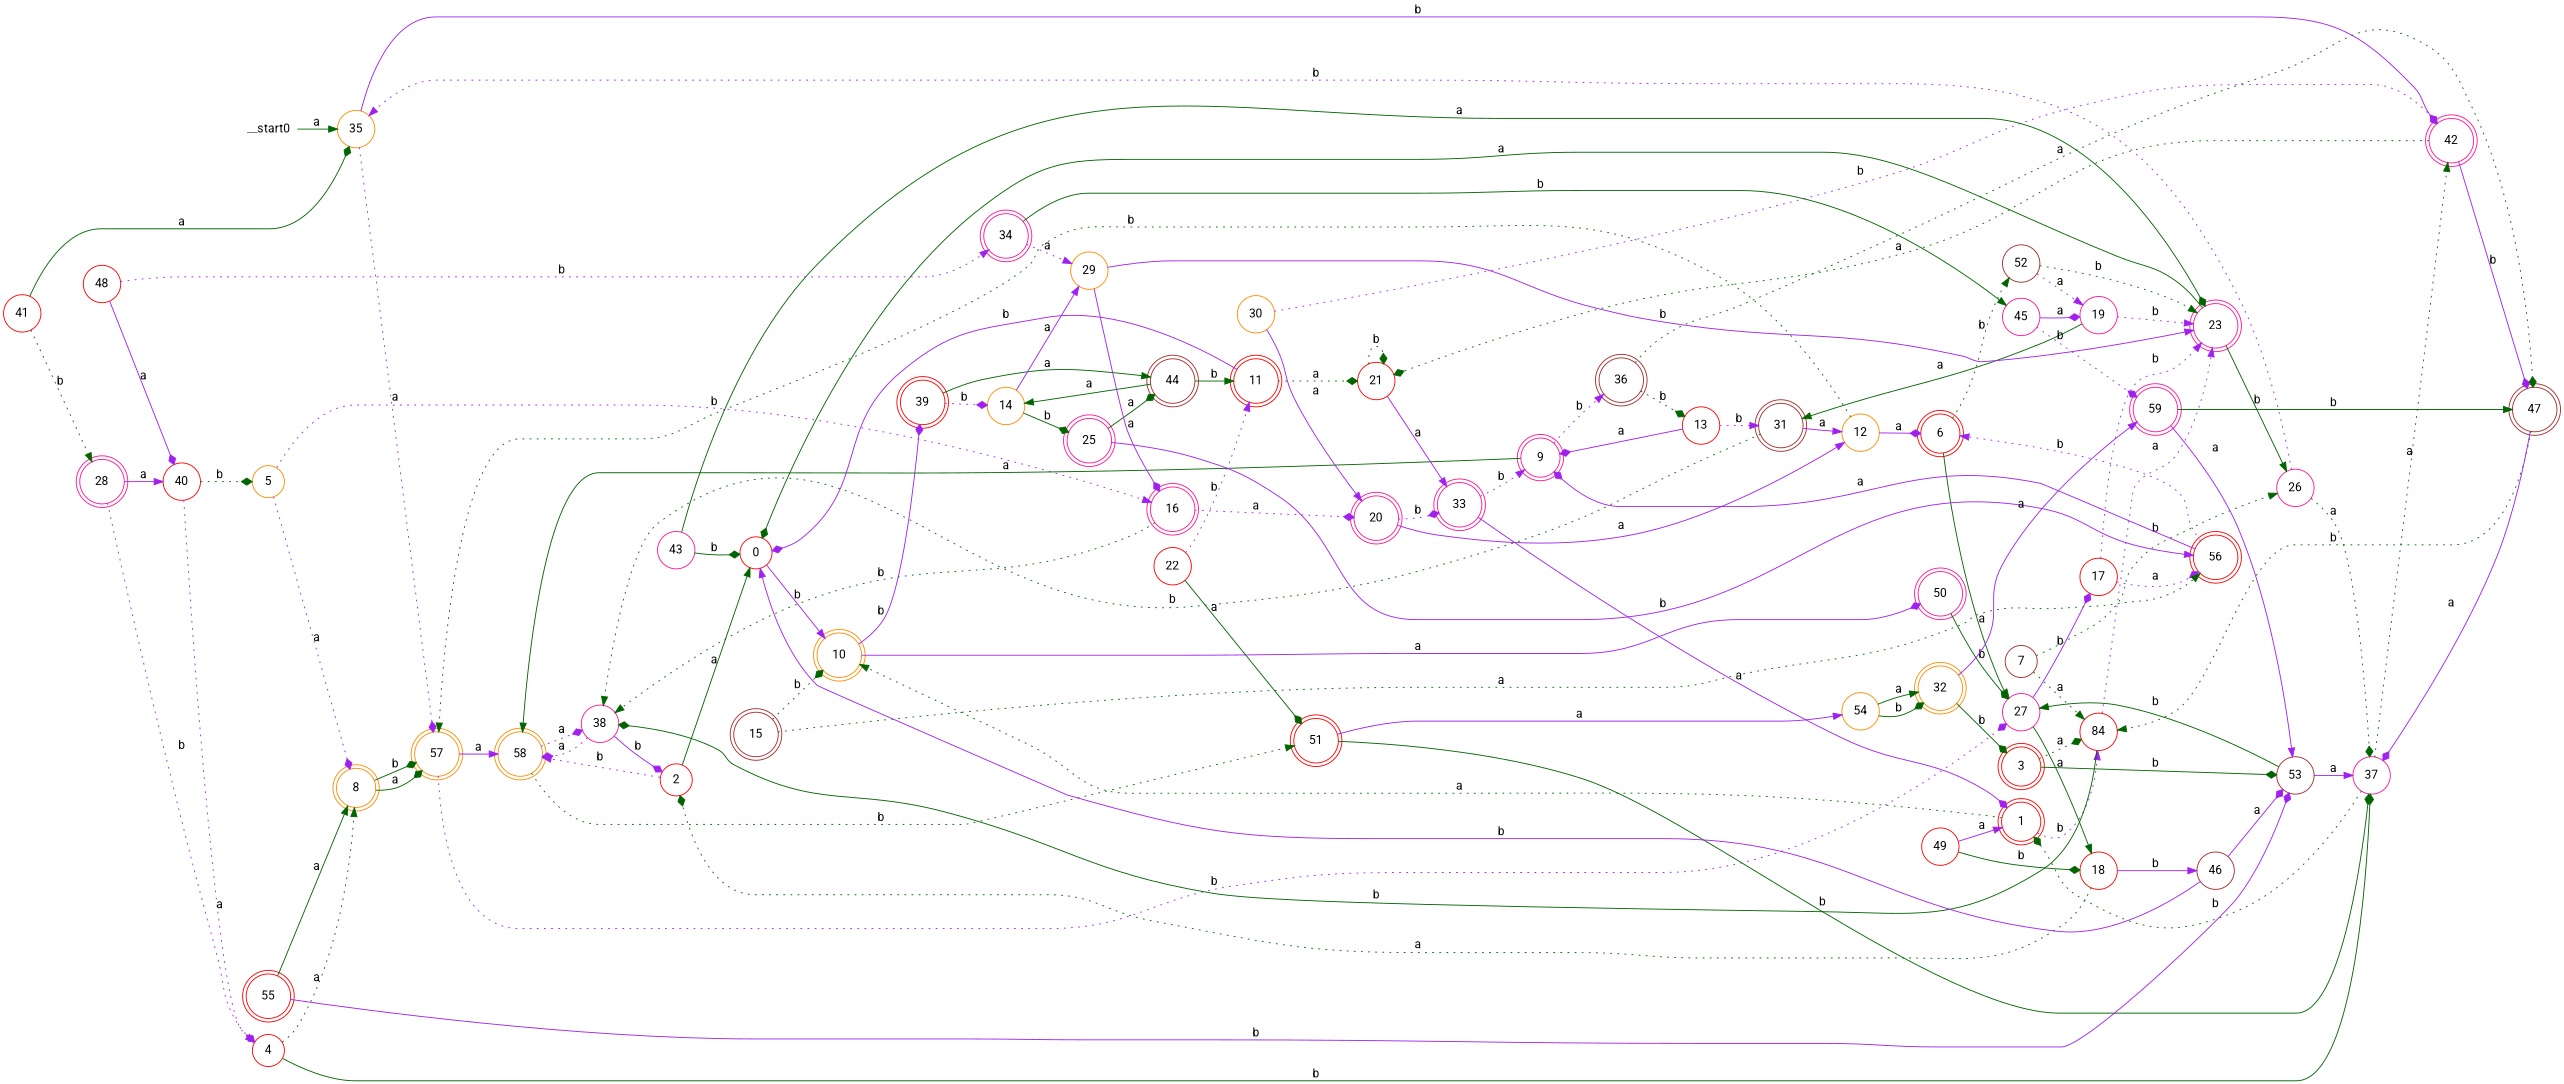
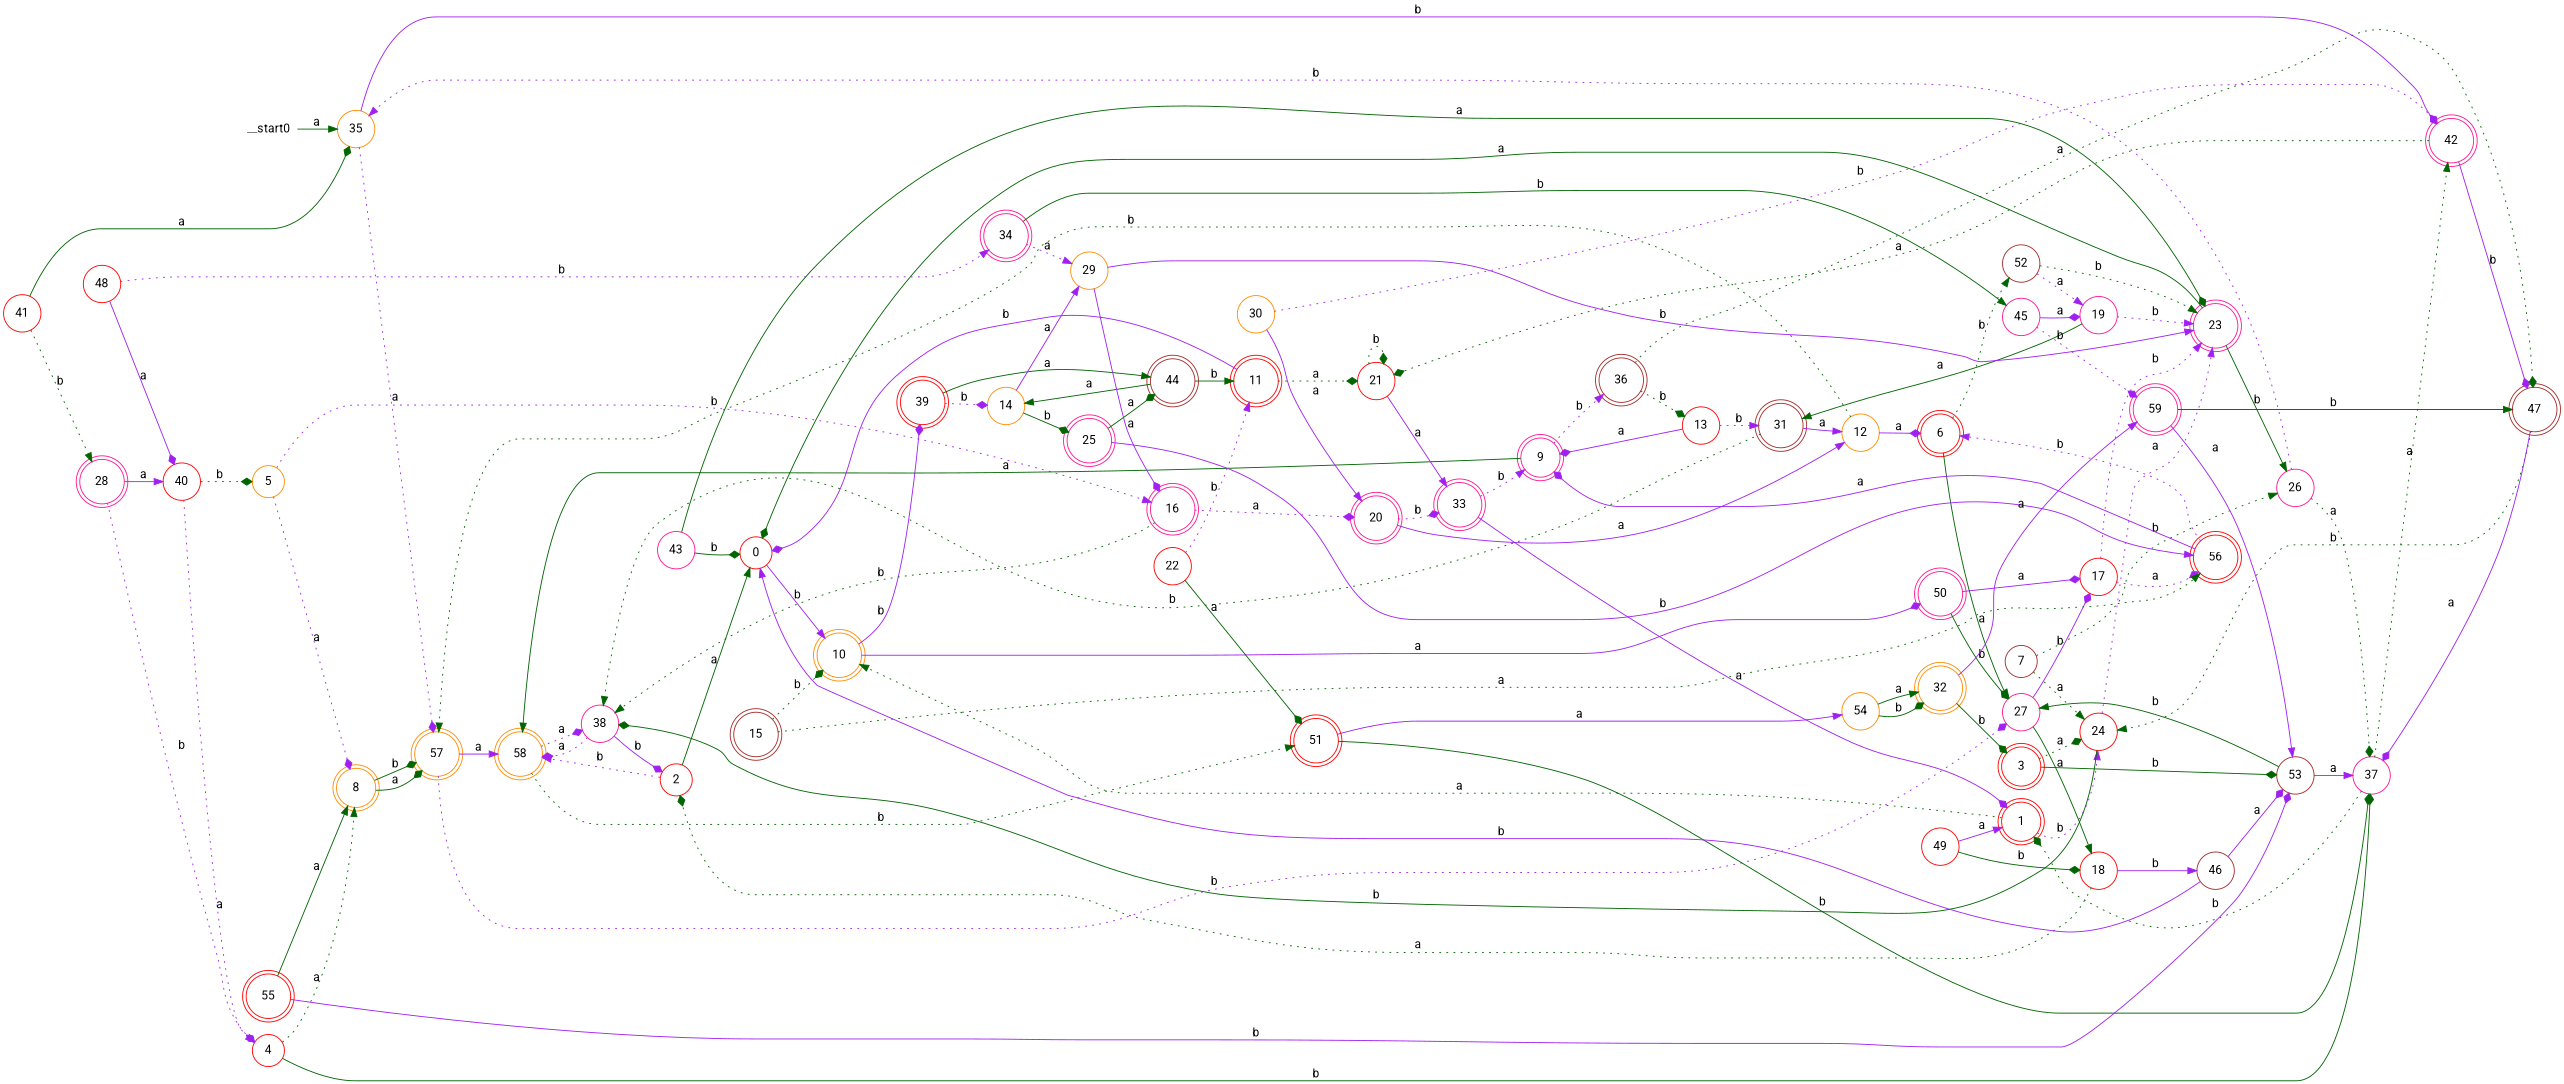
edge "50" -> "17": added, label "a"
node "84": label "84" -> "24"
